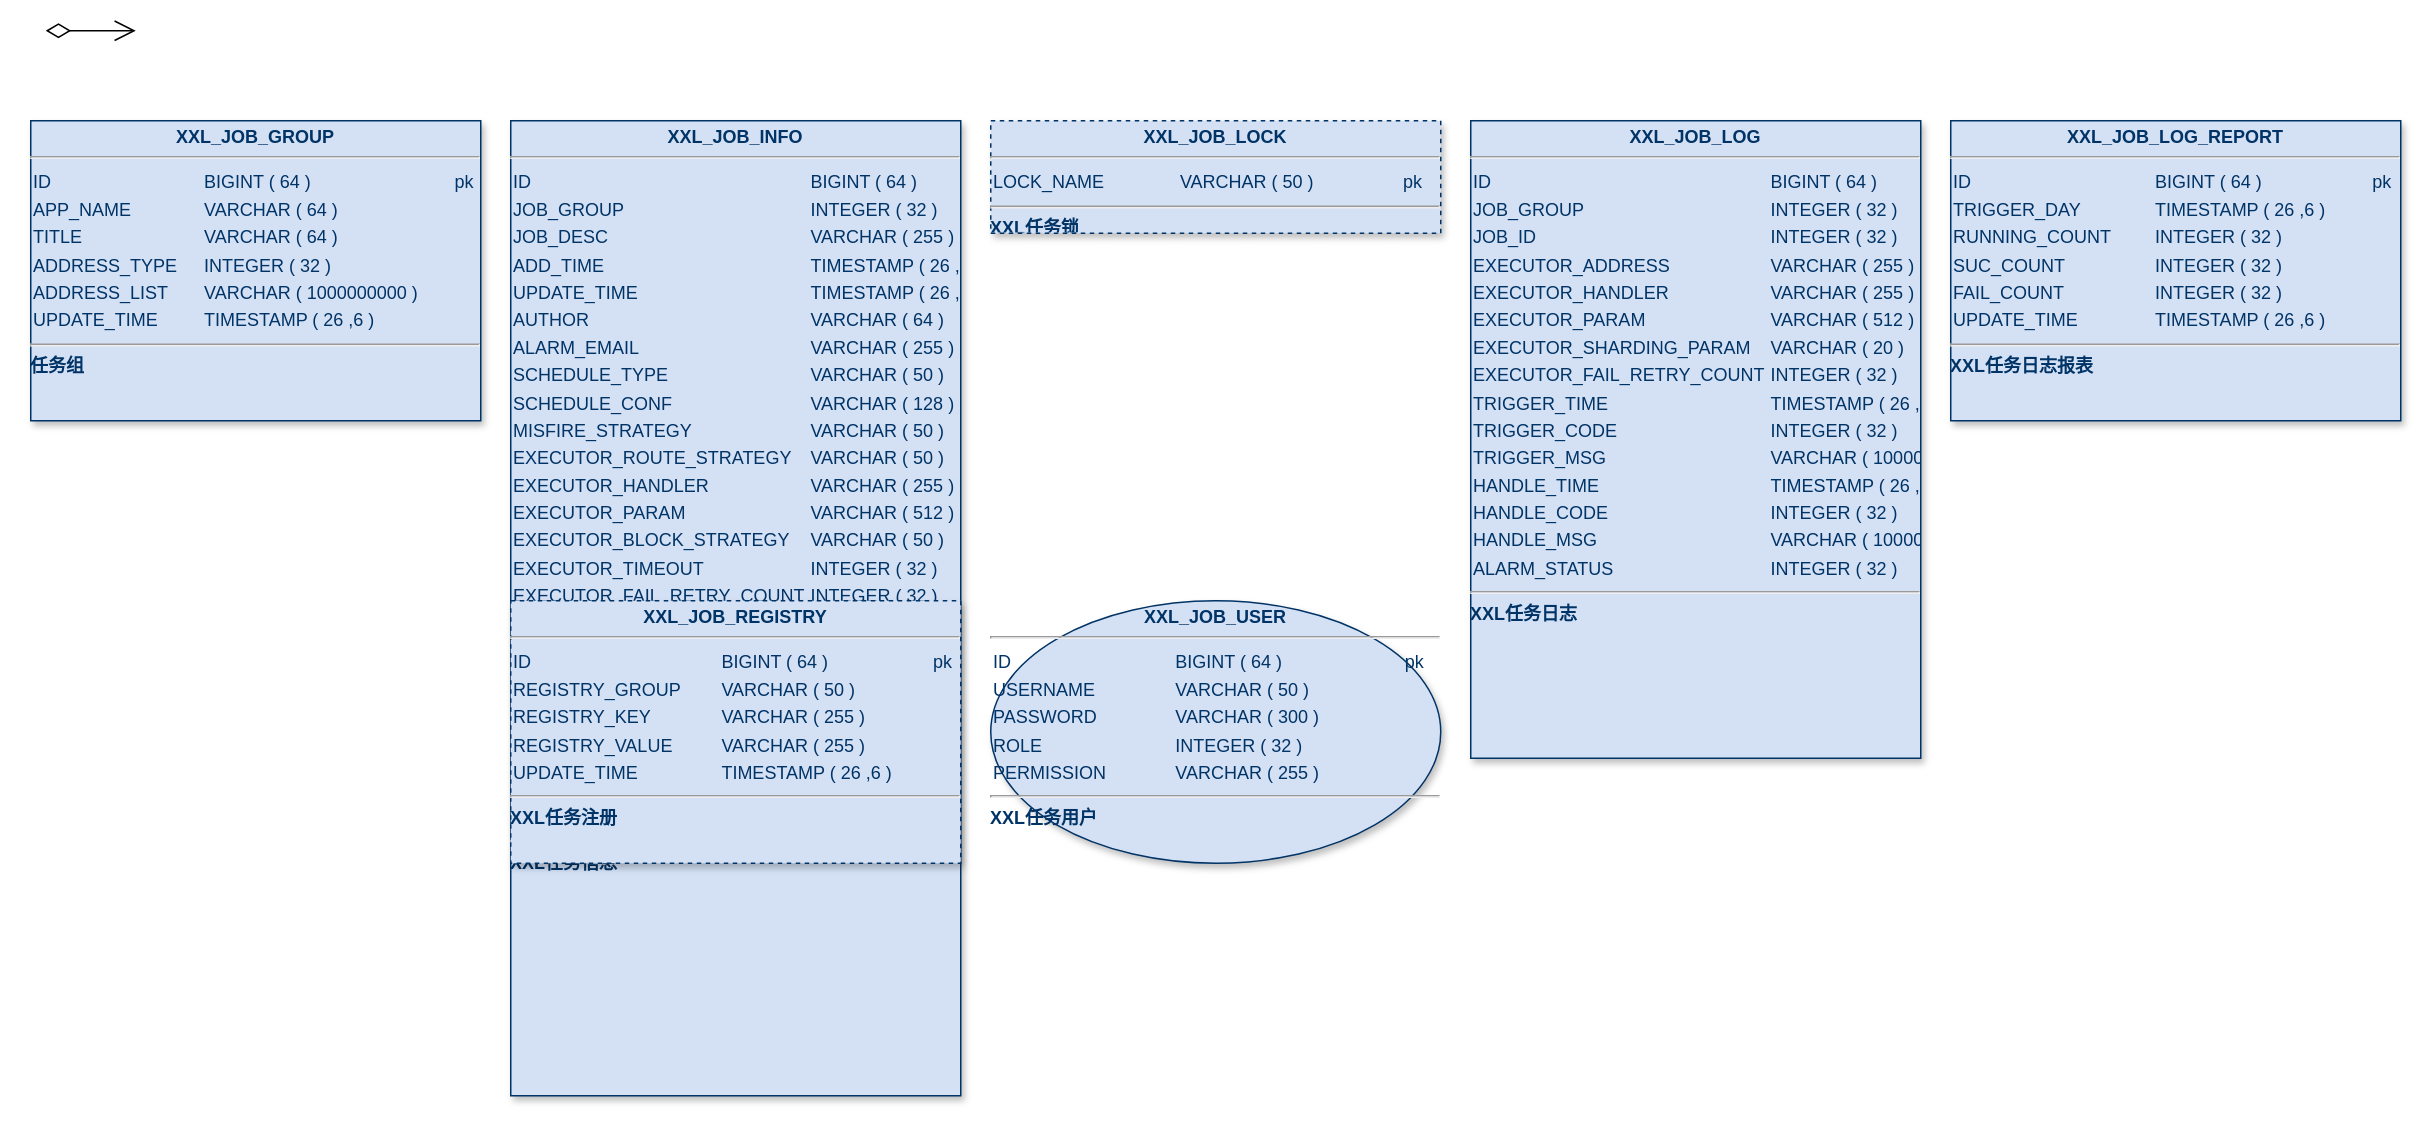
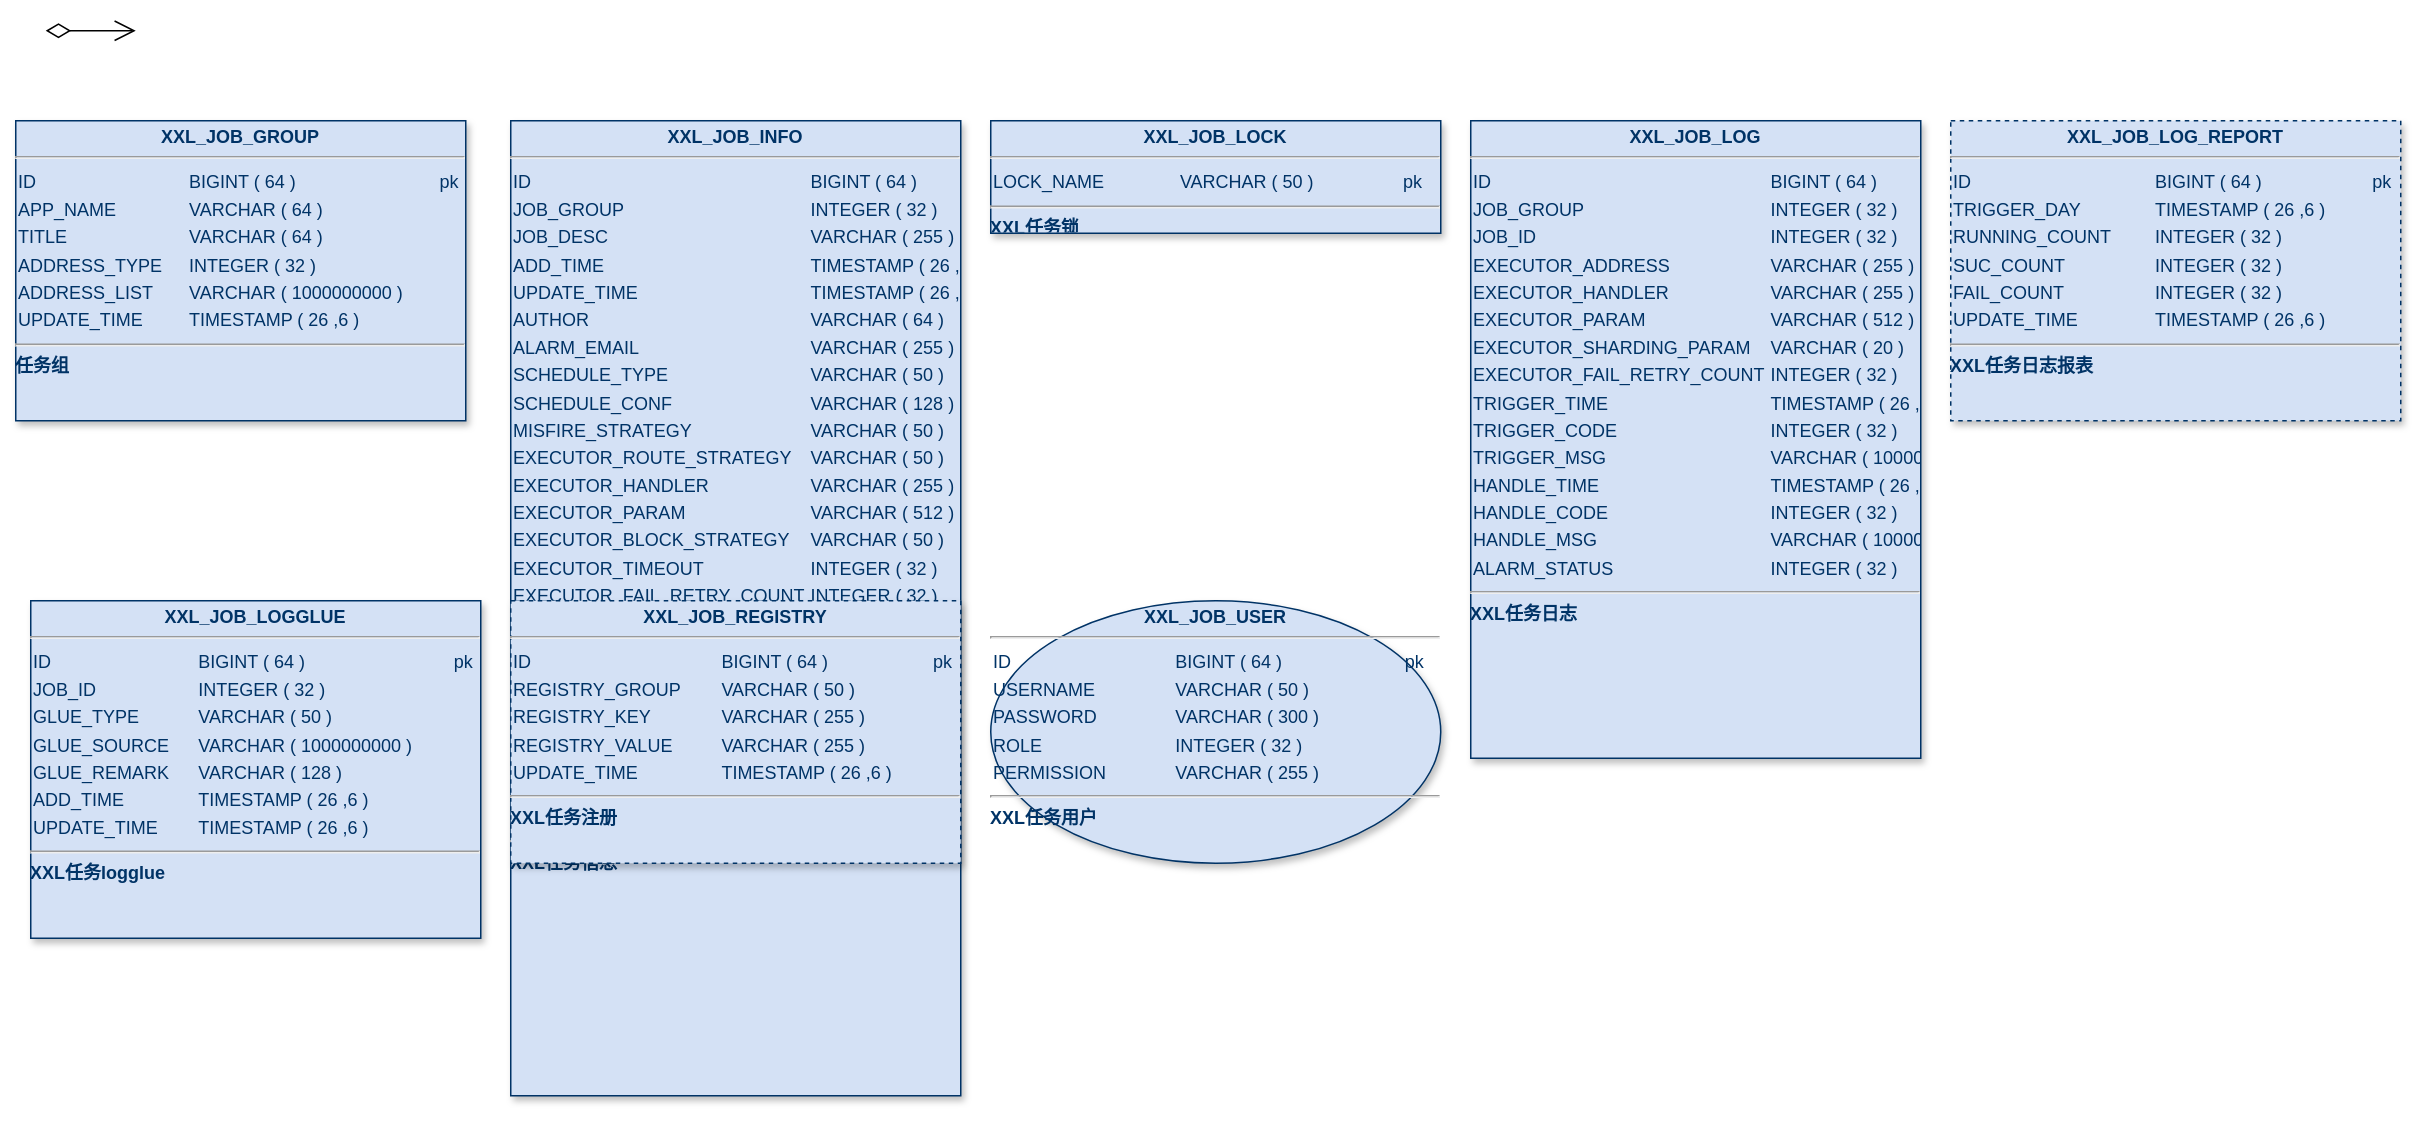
node "XXL_JOB_LOCK LOCK_NAME VARCHAR ( 50 ) pk XXL任务锁": style dashed -> solid
node "XXL_JOB_GROUP ID BIGINT ( 64 ) pk APP_NAME VARCHAR ( 64 ) TITLE VARCHAR ( 64 ) ADDRESS_TYPE INTEGER ( 32 ) ADDRESS_LIST VARCHAR ( 1000000000 ) UPDATE_TIME TIMESTAMP ( 26 ,6 ) 任务组": moved (256, 271) -> (241, 271)
node "XXL_JOB_LOG_REPORT ID BIGINT ( 64 ) pk TRIGGER_DAY TIMESTAMP ( 26 ,6 ) RUNNING_COUNT INTEGER ( 32 ) SUC_COUNT INTEGER ( 32 ) FAIL_COUNT INTEGER ( 32 ) UPDATE_TIME TIMESTAMP ( 26 ,6 ) XXL任务日志报表": style solid -> dashed
node "XXL_JOB_LOGGLUE ID BIGINT ( 64 ) pk JOB_ID INTEGER ( 32 ) GLUE_TYPE VARCHAR ( 50 ) GLUE_SOURCE VARCHAR ( 1000000000 ) GLUE_REMARK VARCHAR ( 128 ) ADD_TIME TIMESTAMP ( 26 ,6 ) UPDATE_TIME TIMESTAMP ( 26 ,6 ) XXL任务logglue": added
